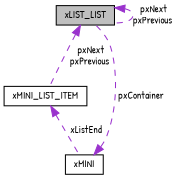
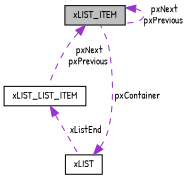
node "xLIST_LIST": label "xLIST_LIST" -> "xLIST_ITEM"
node "xMINI_LIST_ITEM": label "xMINI_LIST_ITEM" -> "xLIST_LIST_ITEM"
node "xMINI": label "xMINI" -> "xLIST"
